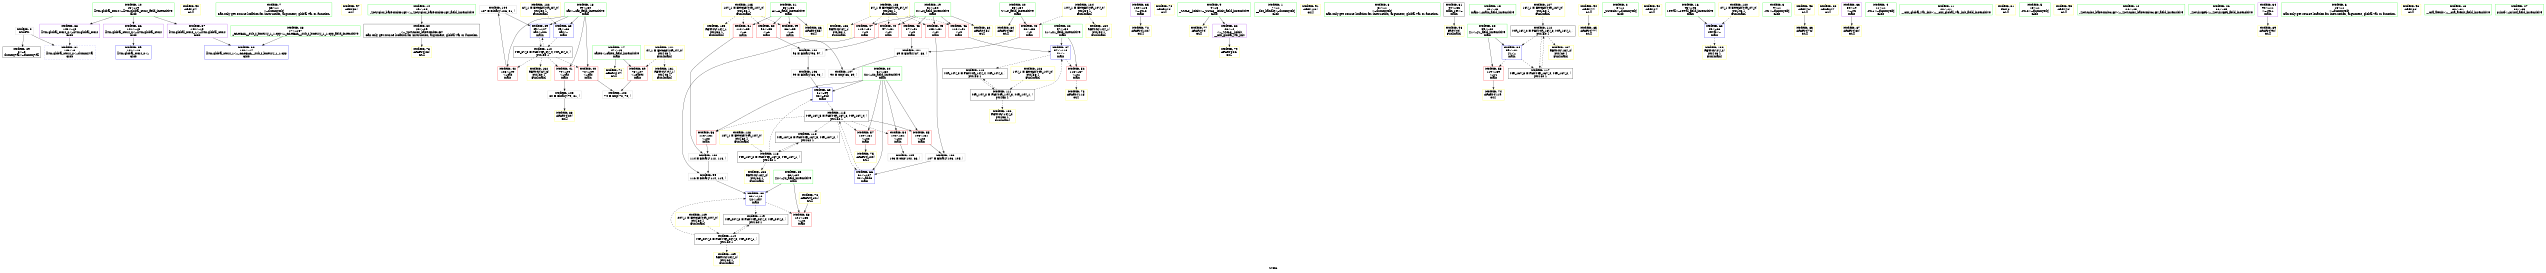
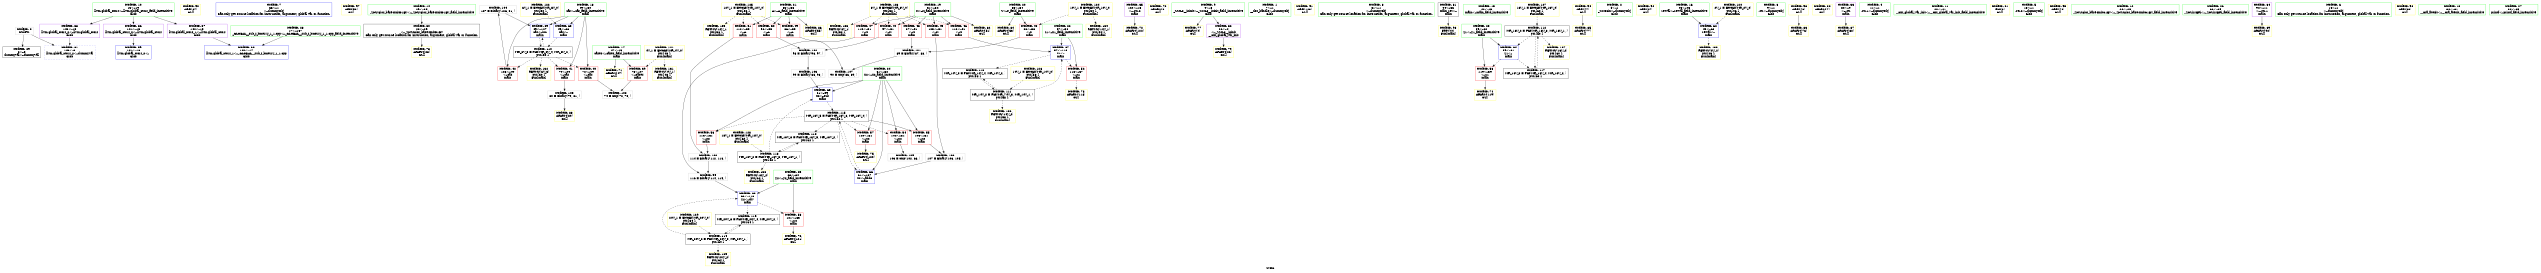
node "NodeID: 7": color green -> blue
node "NodeID: 111": text "MR_14V_2 = PHI(MR_14V_3, MR_14V_1, )" -> "MR_14V_2 = PHI(MR_74V_3, MR_14V_1, )"
edge "NodeID: 76" -> "NodeID: 58": reversed
